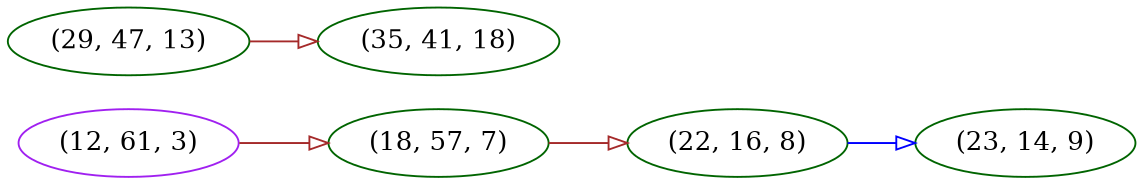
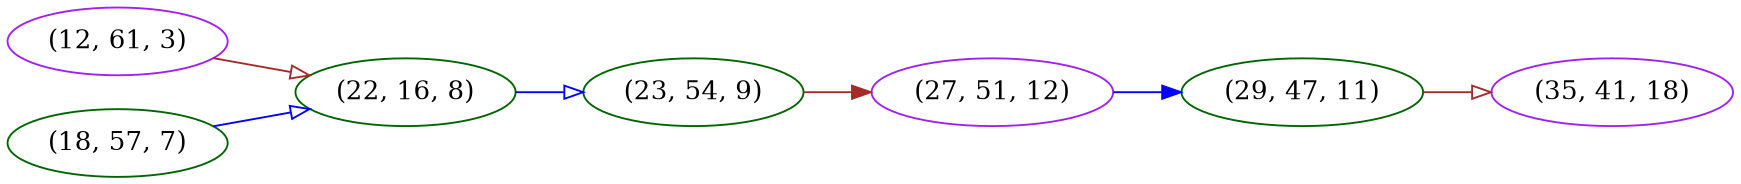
node "(29, 47, 13)": label "(29, 47, 13)" -> "(29, 47, 11)"
node "(35, 41, 18)": color darkgreen -> purple
node "(27, 51, 12)": added
edge "(12, 61, 3)" -> "(18, 57, 7)": now "(12, 61, 3)" -> "(22, 16, 8)"
edge "(18, 57, 7)" -> "(22, 16, 8)": color brown -> blue
node "(23, 14, 9)": label "(23, 14, 9)" -> "(23, 54, 9)"
